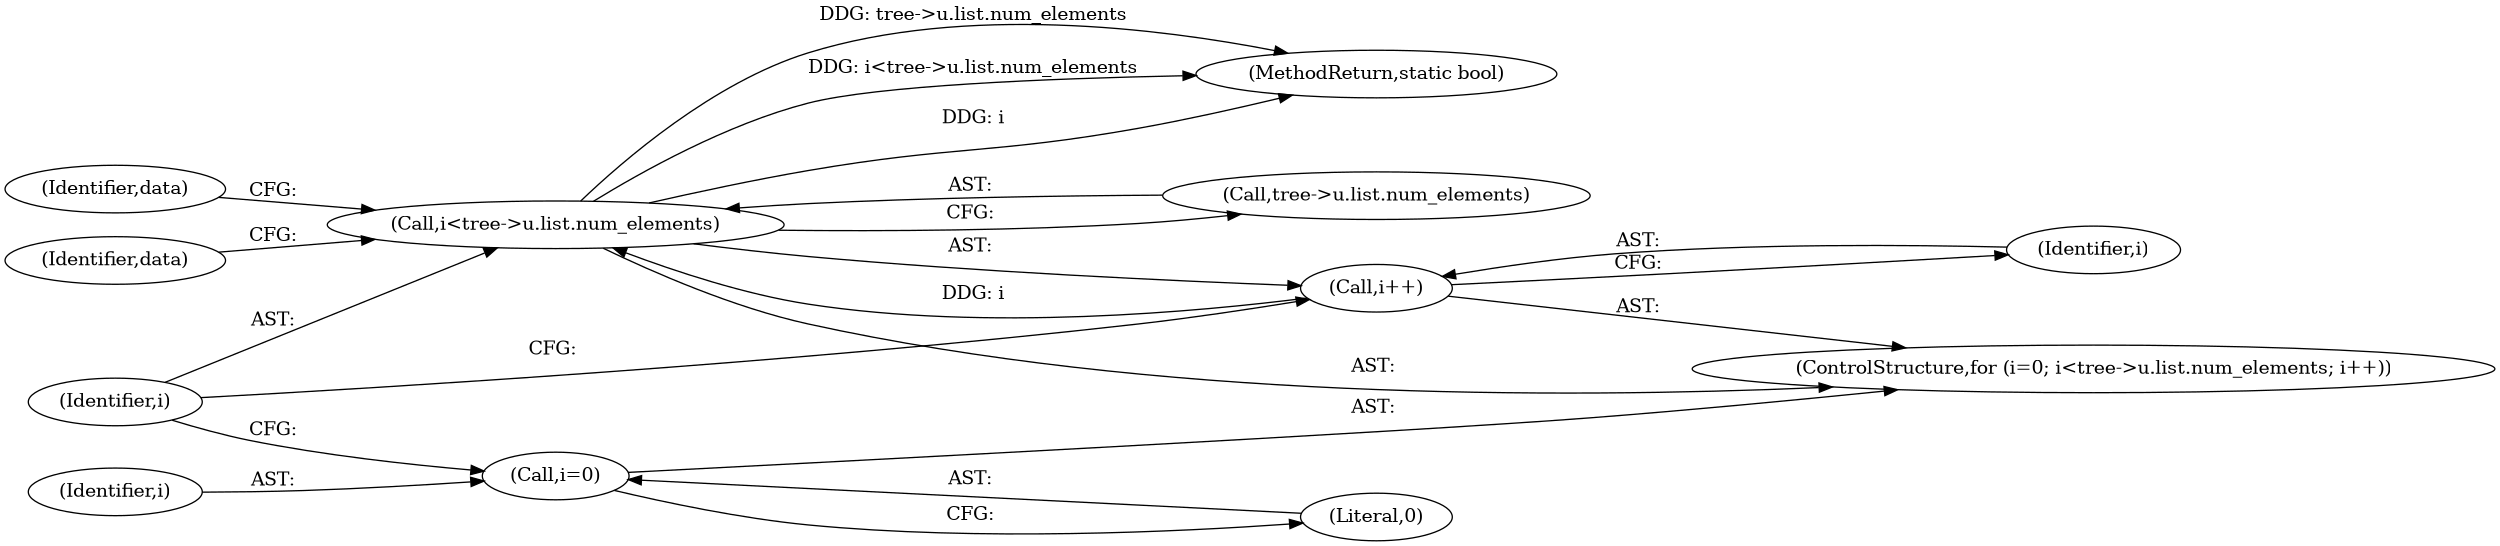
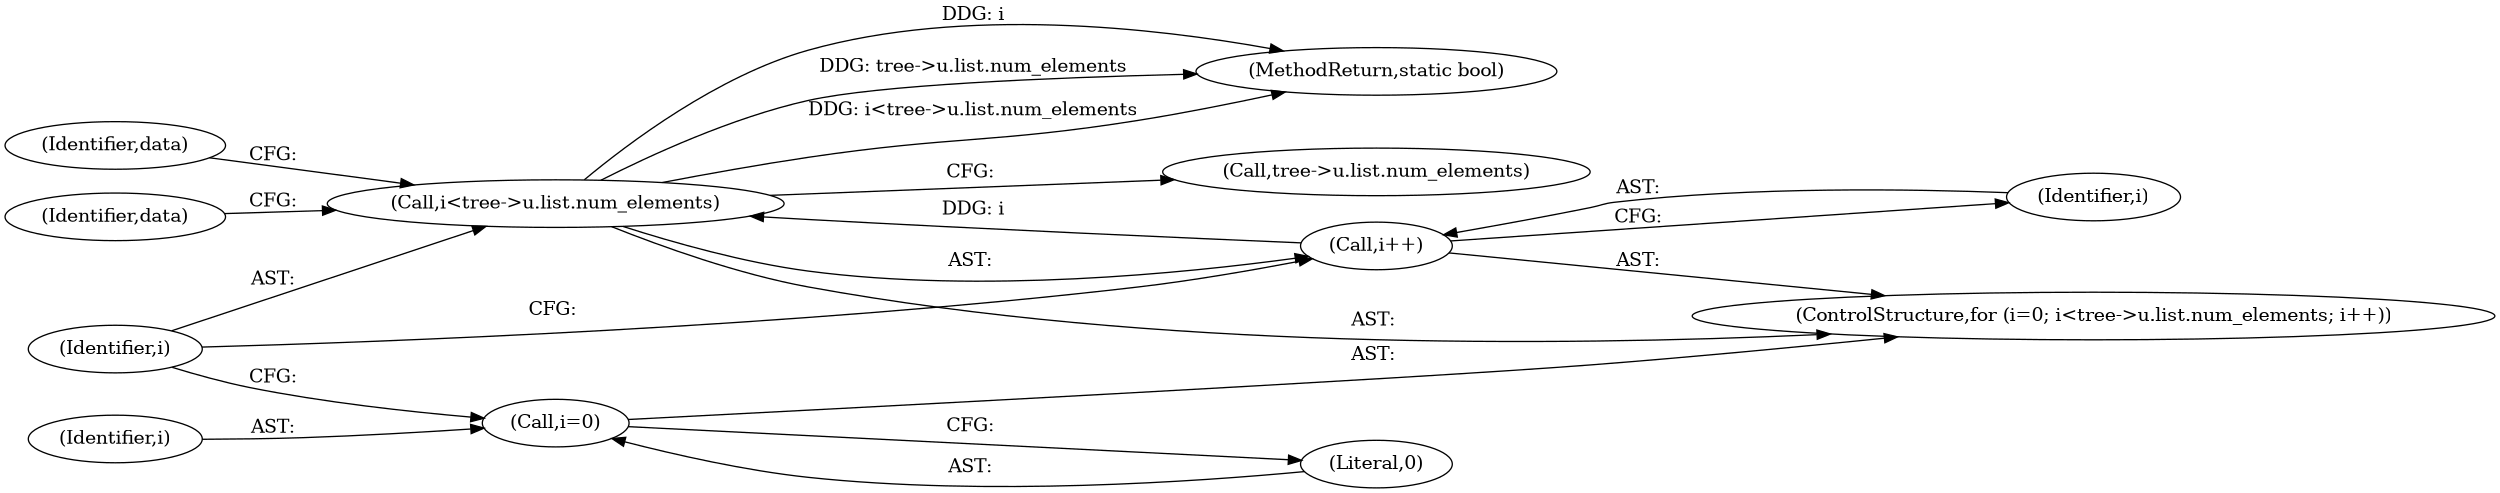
edge "(Call,tree->u.list.num_elements)" -> "(Call,i<tree->u.list.num_elements)": removed, label "AST:"
